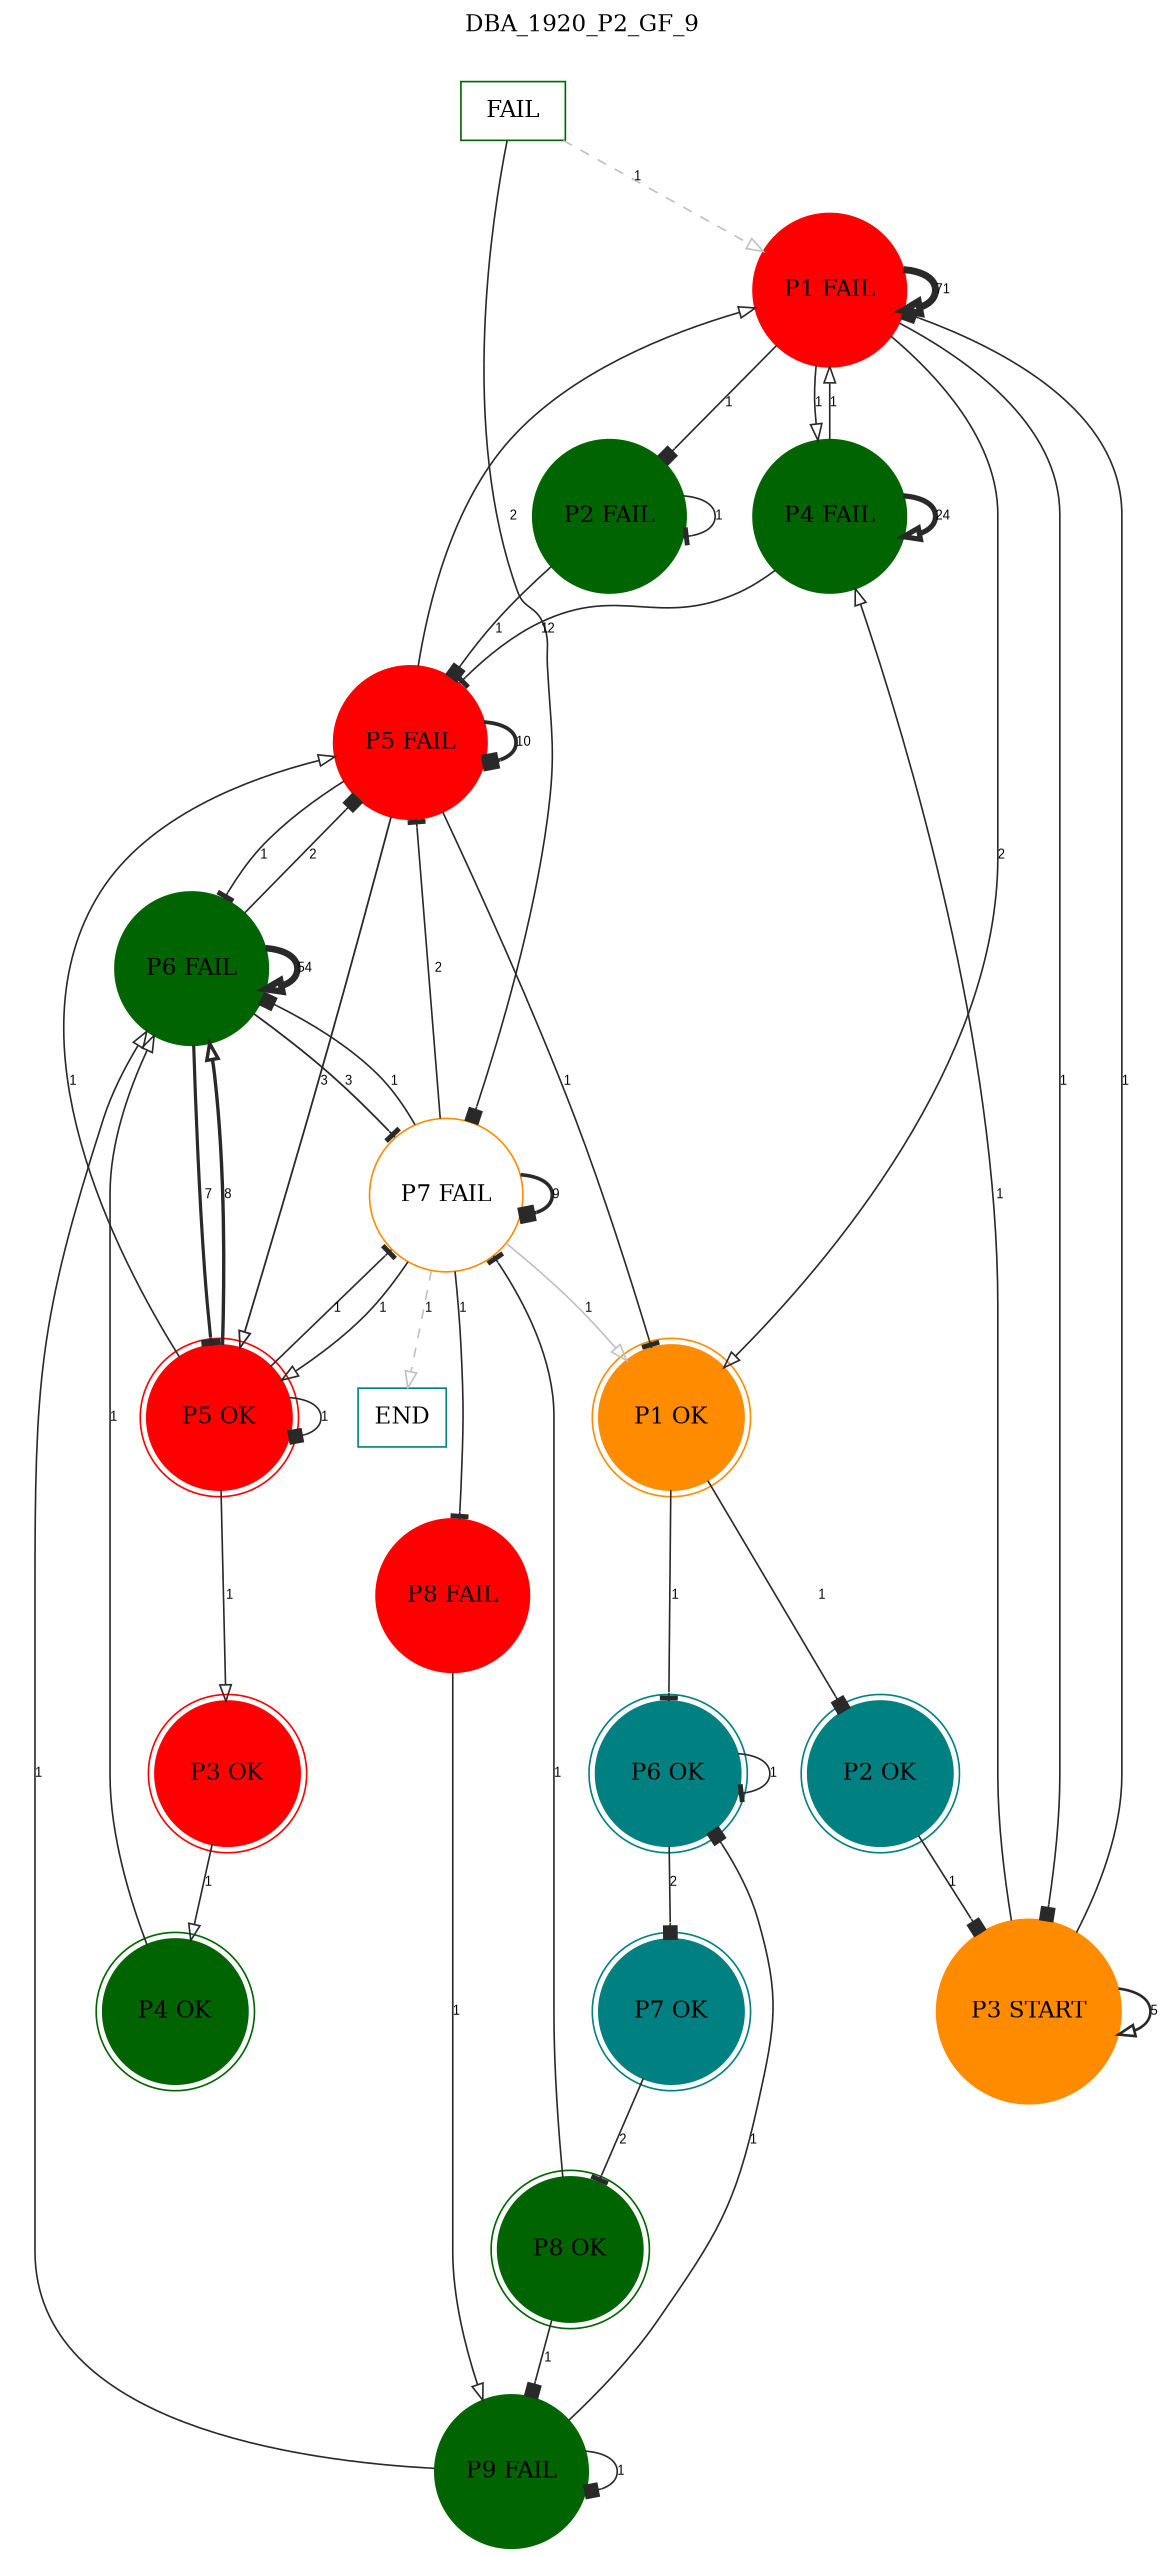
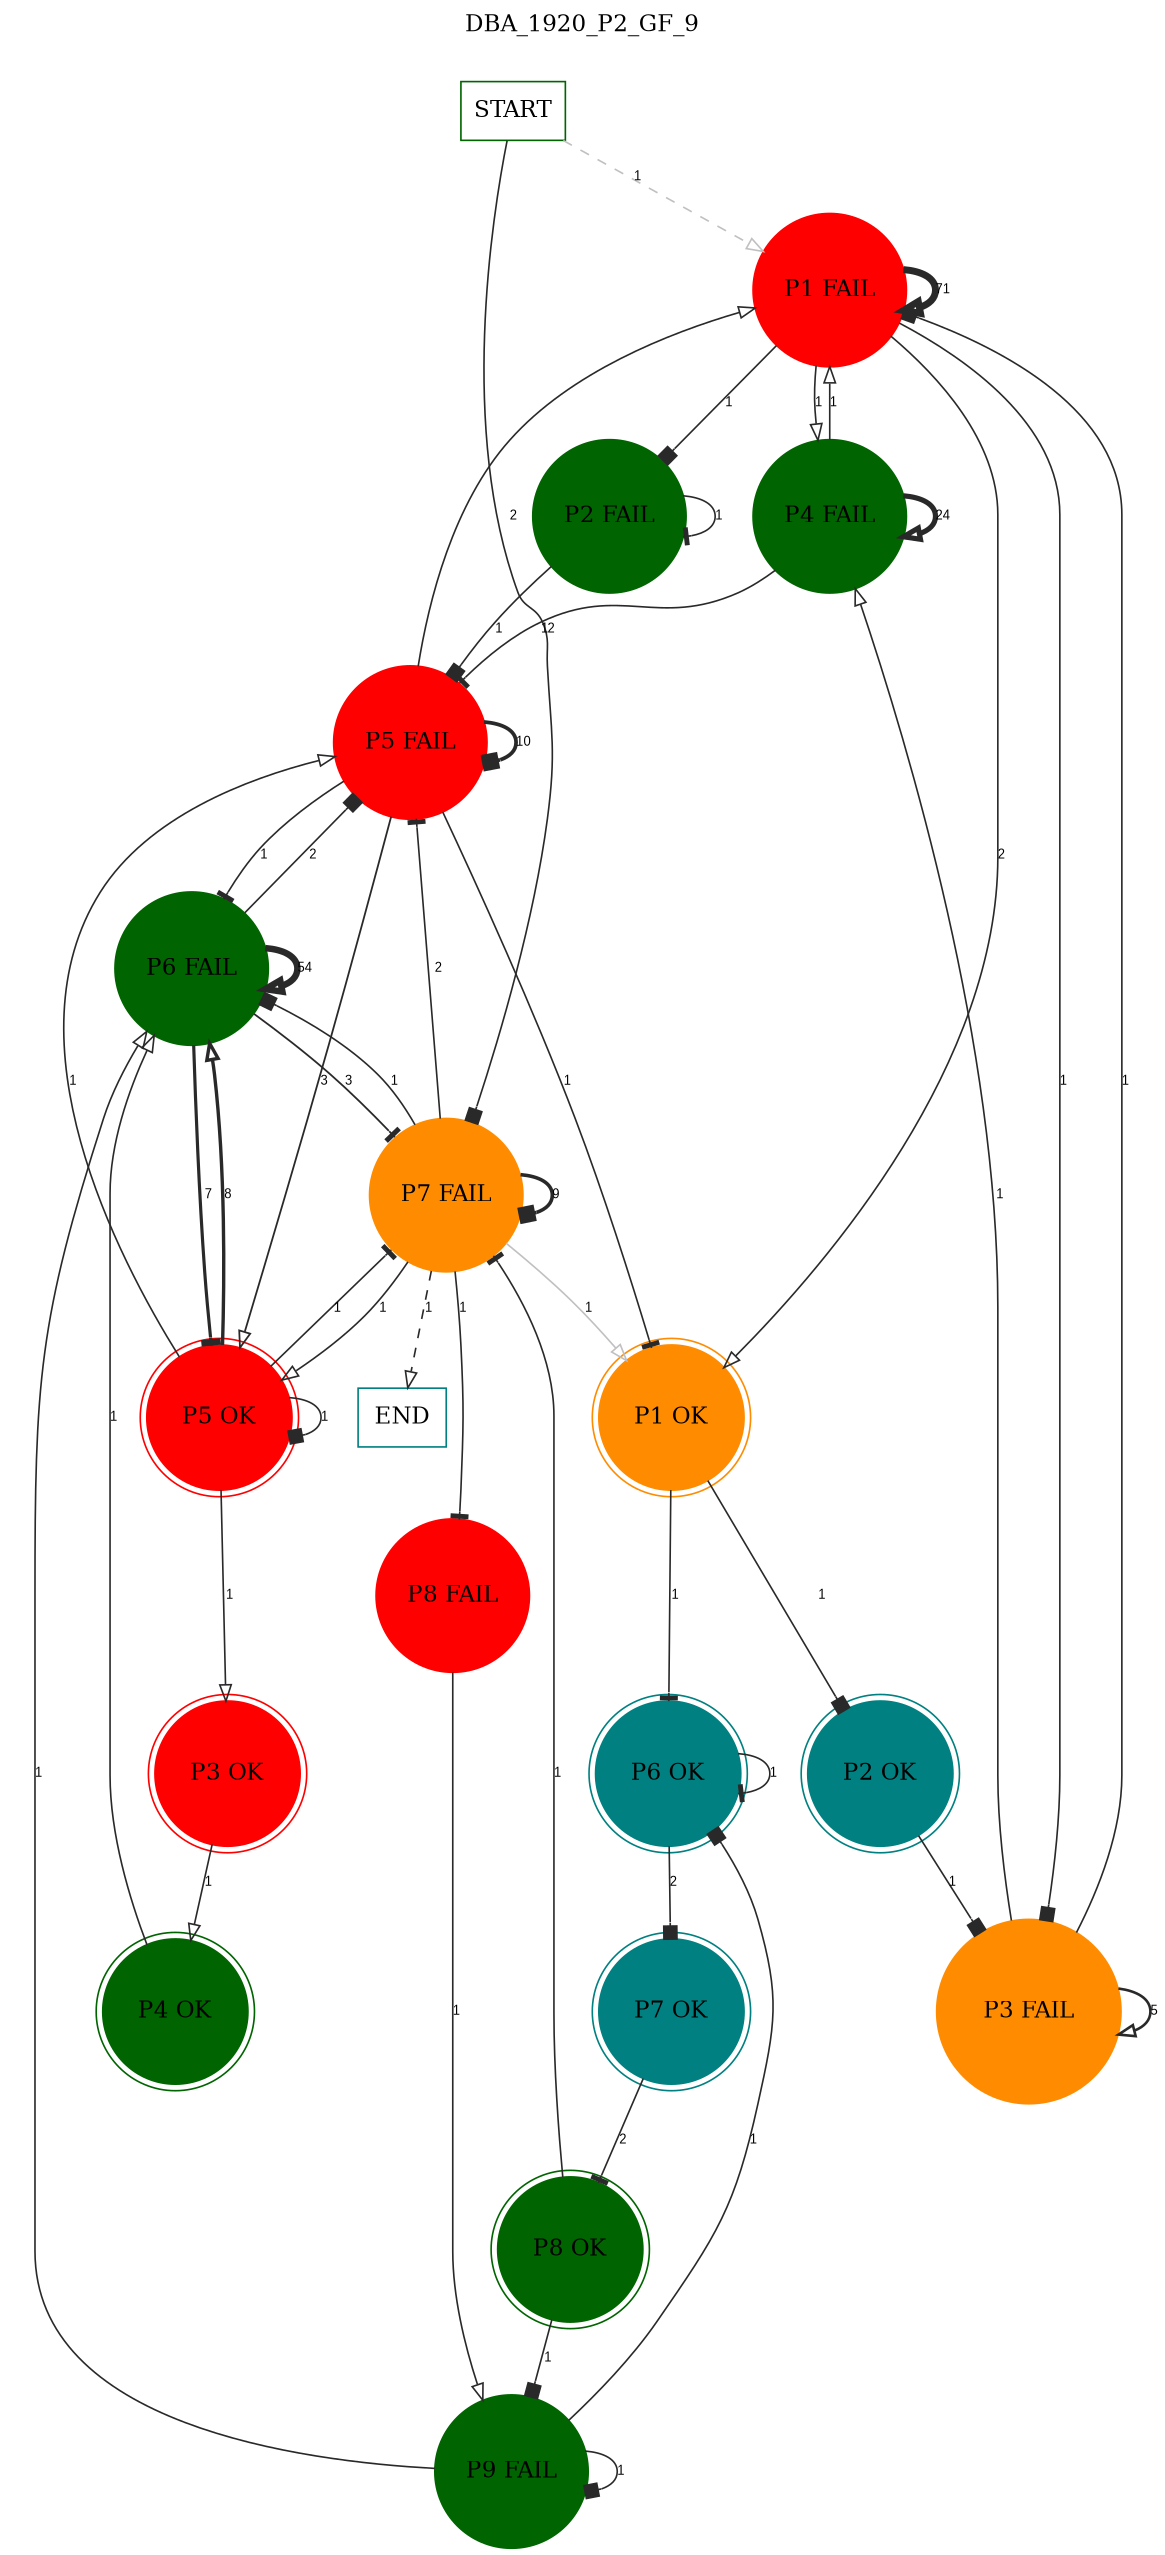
node "FAIL": label "FAIL" -> "START"
node "P7 FAIL": fillcolor white -> darkorange
edge "P7 FAIL" -> "END": color grey -> grey16
node "P3 START": label "P3 START" -> "P3 FAIL"
